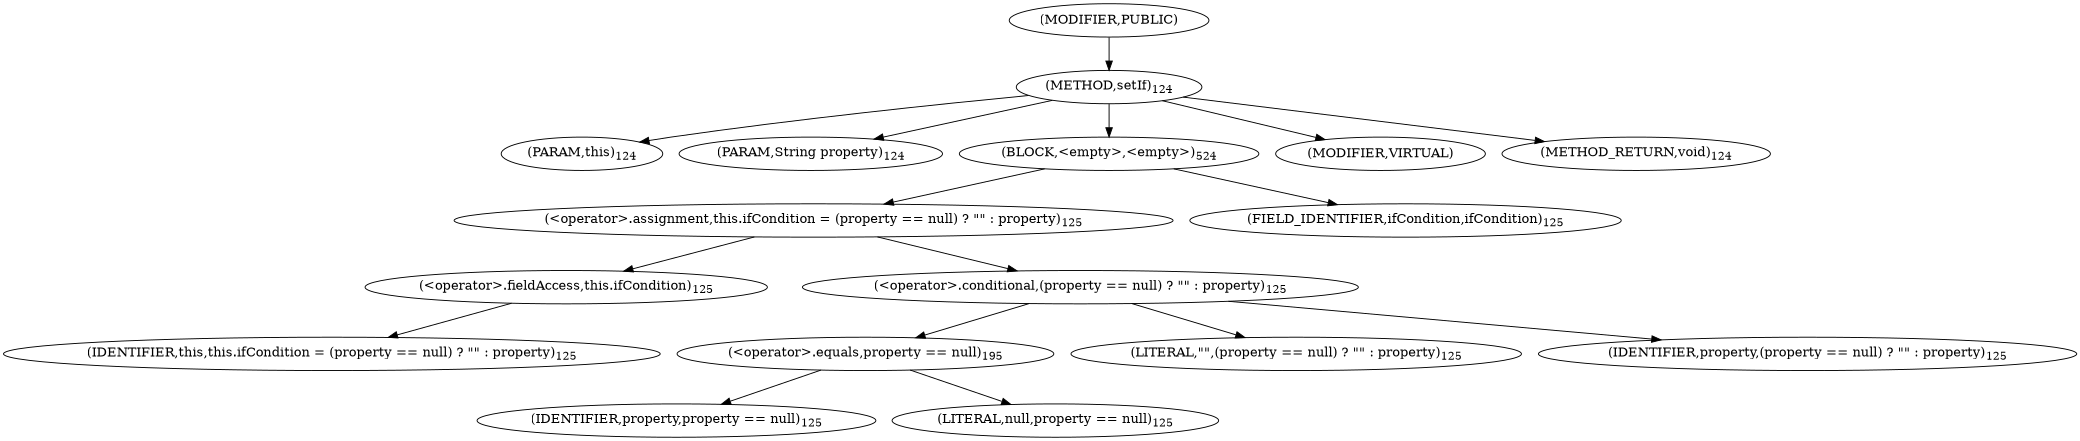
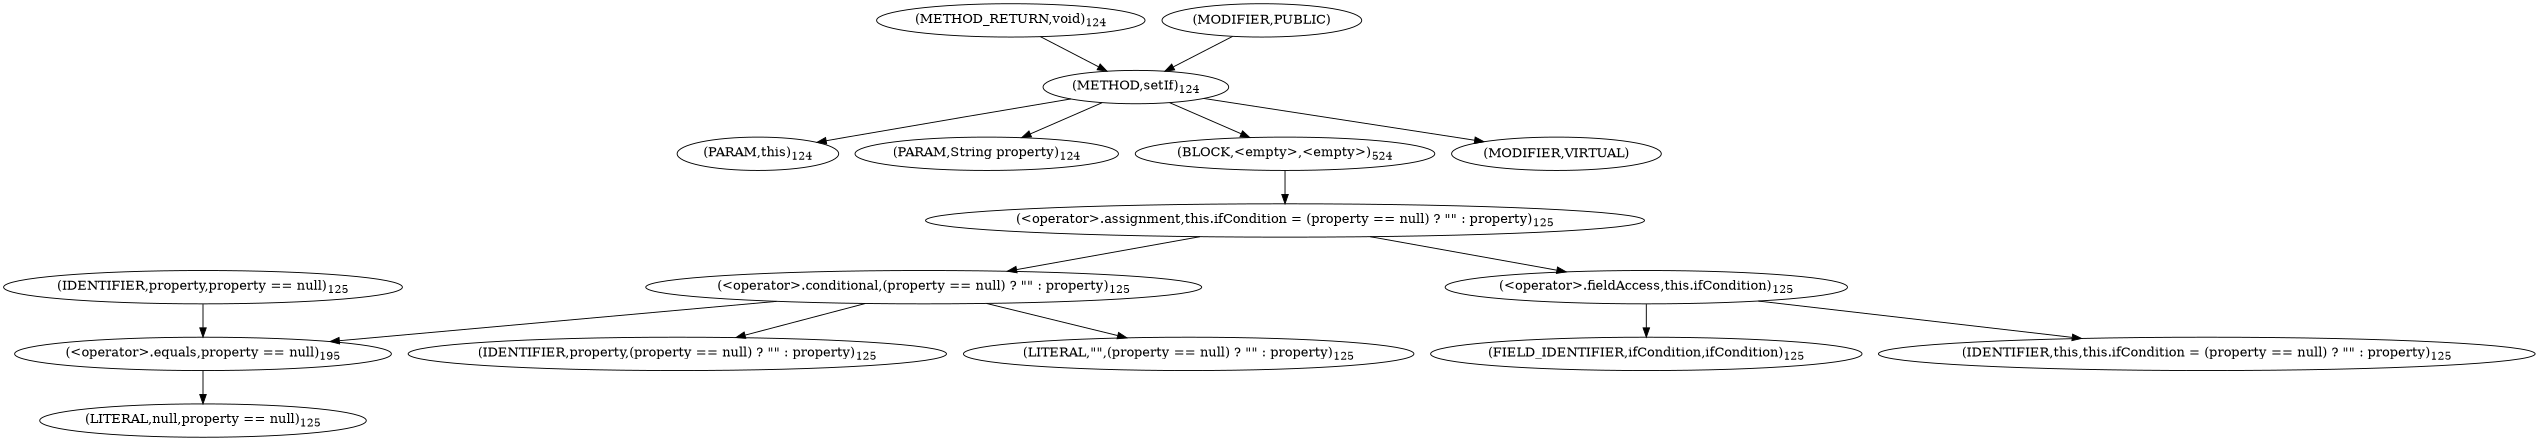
edge "(METHOD,setIf)" -> "(METHOD_RETURN,void)": reversed
edge "(BLOCK,<empty>,<empty>)" -> "(FIELD_IDENTIFIER,ifCondition,ifCondition)": now "(<operator>.fieldAccess,this.ifCondition)" -> "(FIELD_IDENTIFIER,ifCondition,ifCondition)"
edge "(<operator>.equals,property == null)" -> "(IDENTIFIER,property,property == null)": reversed
